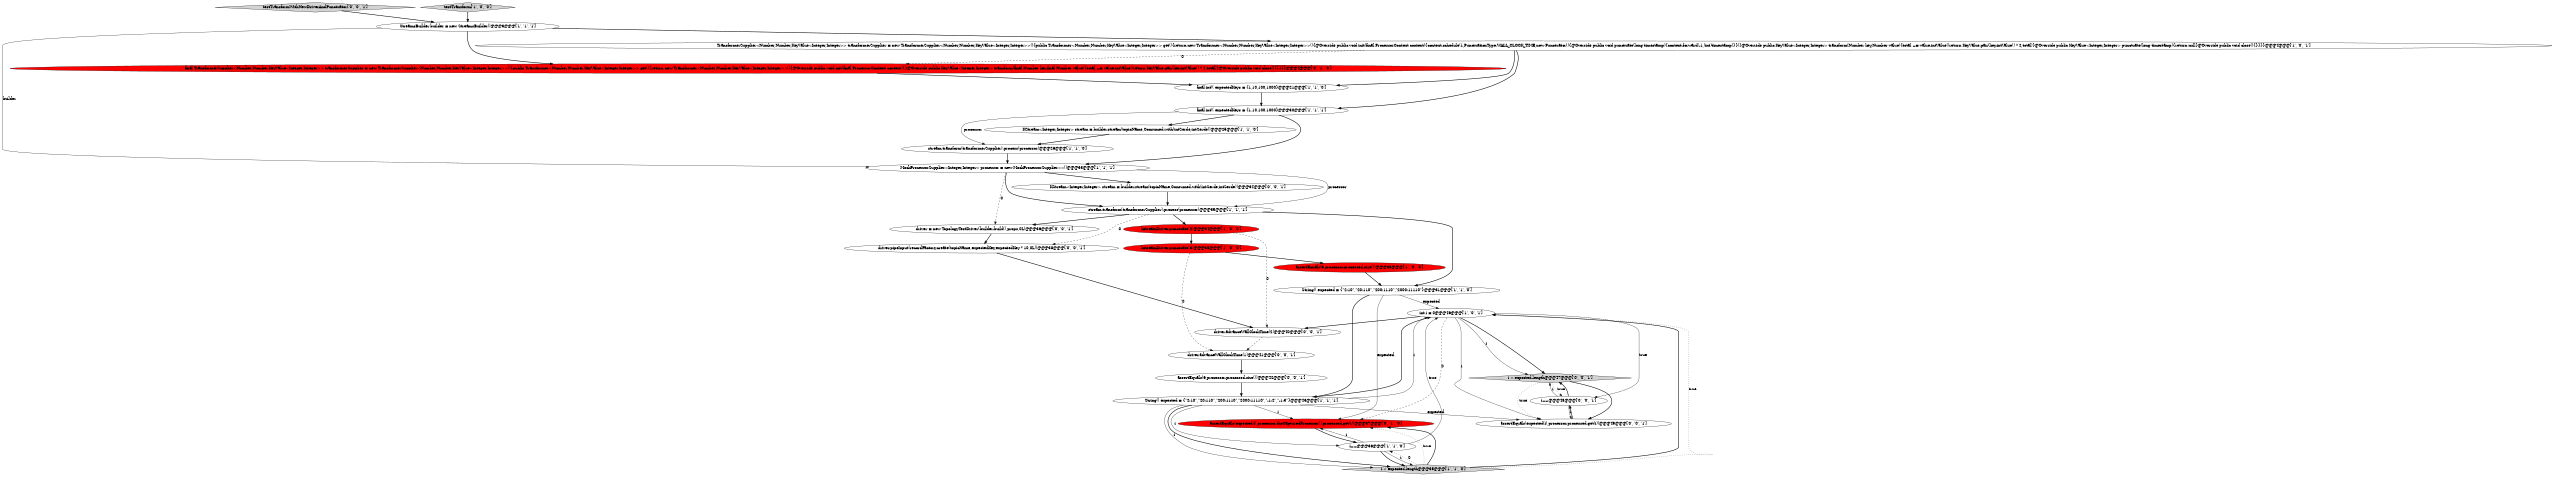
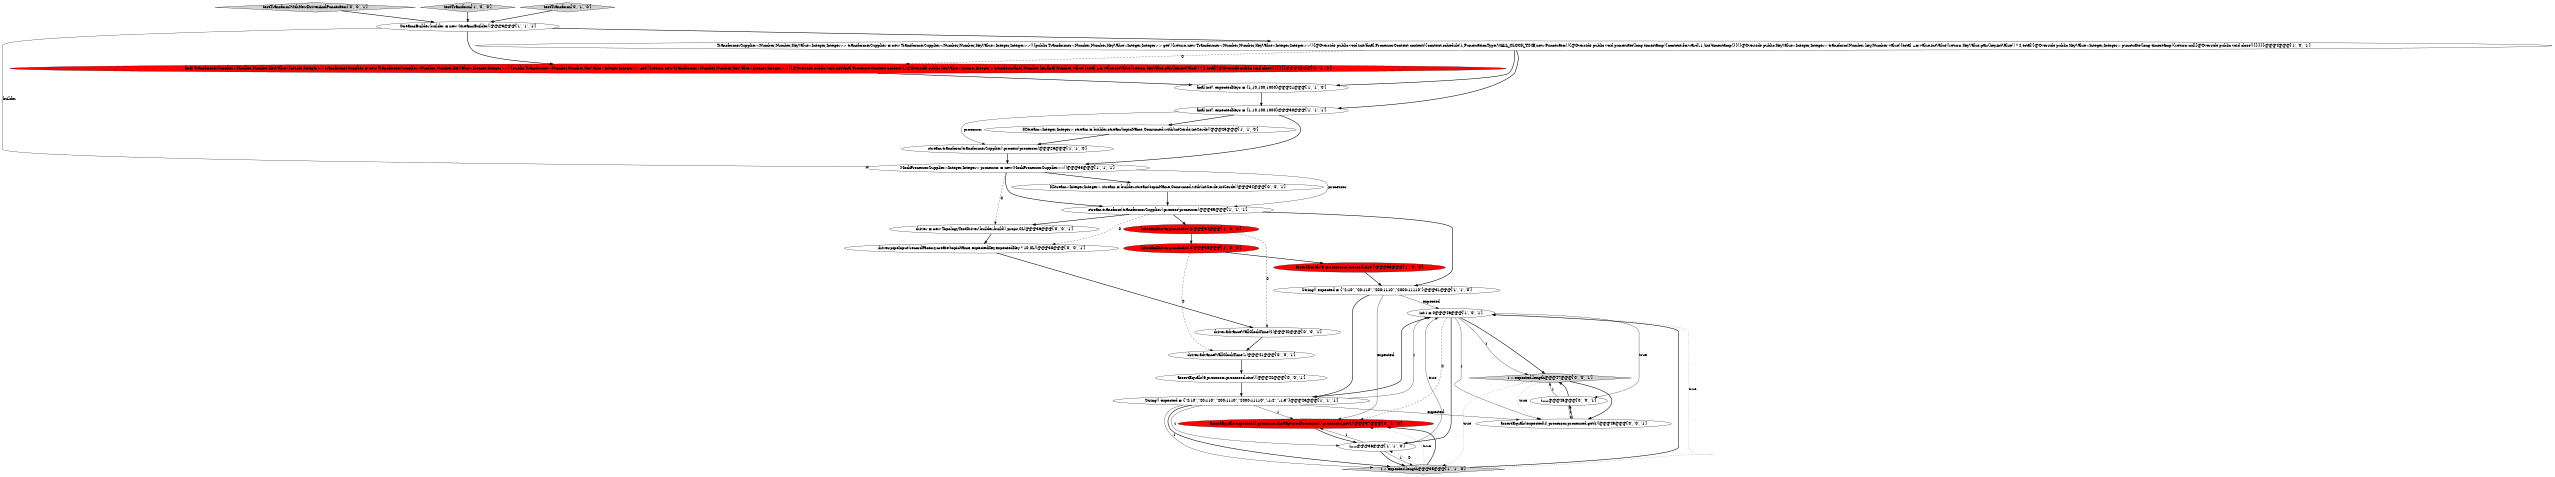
node "testTransform['0', '1', '0']": added
edge "int i = 0@@@46@@@['1', '0', '1']" -> "driver.advanceWallClockTime(2)@@@40@@@['0', '0', '1']": now "int i = 0@@@46@@@['1', '0', '1']" -> "i++@@@36@@@['1', '1', '0']"
edge "driver.advanceWallClockTime(2)@@@40@@@['0', '0', '1']" -> "driver.advanceWallClockTime(1)@@@41@@@['0', '0', '1']": style dashed -> bold
edge "i < expected.length@@@47@@@['0', '0', '1']" -> "i++@@@48@@@['0', '0', '1']": now "i < expected.length@@@47@@@['0', '0', '1']" -> "i < expected.length@@@35@@@['1', '1', '0']"
